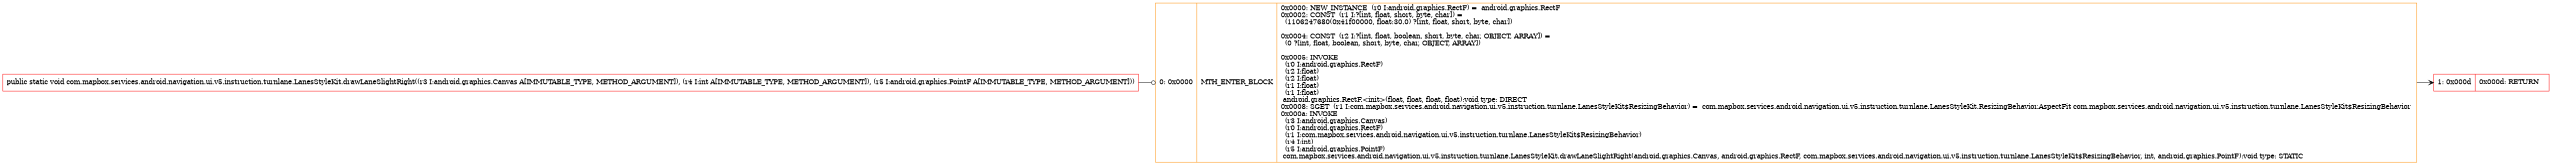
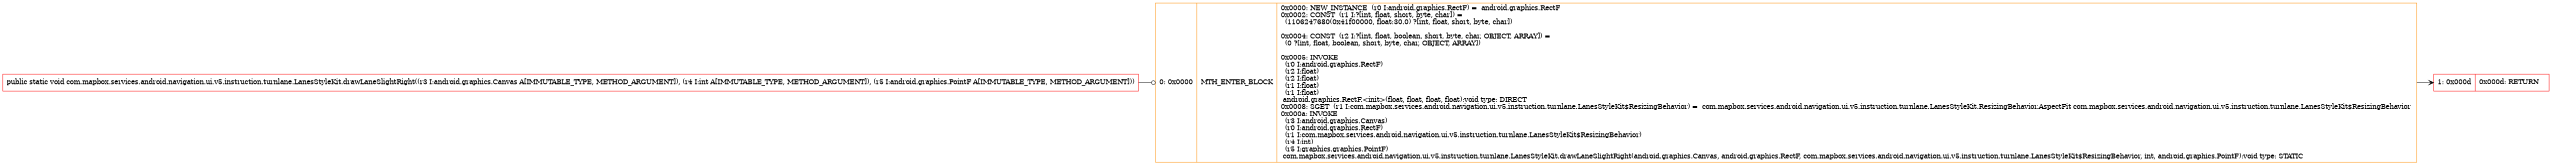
node "0: 0x0000": text "(r5 I:android.graphics.PointF)" -> "(r5 I:graphics.graphics.PointF)"
